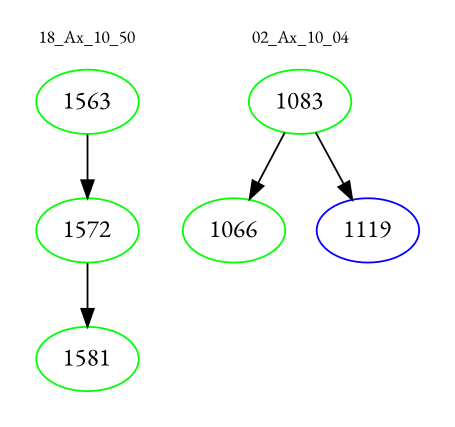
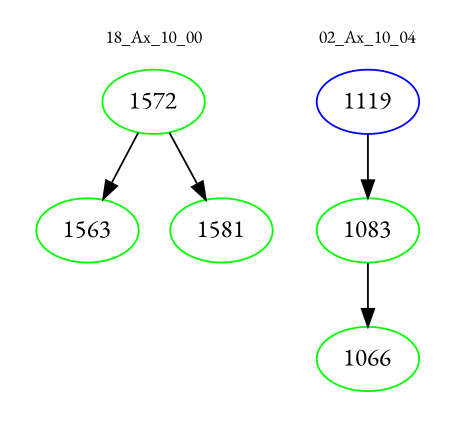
cluster "18_Ax_10_50": label "18_Ax_10_50" -> "18_Ax_10_00"
edge "1563" -> "1572": reversed
edge "1083" -> "1119": reversed
